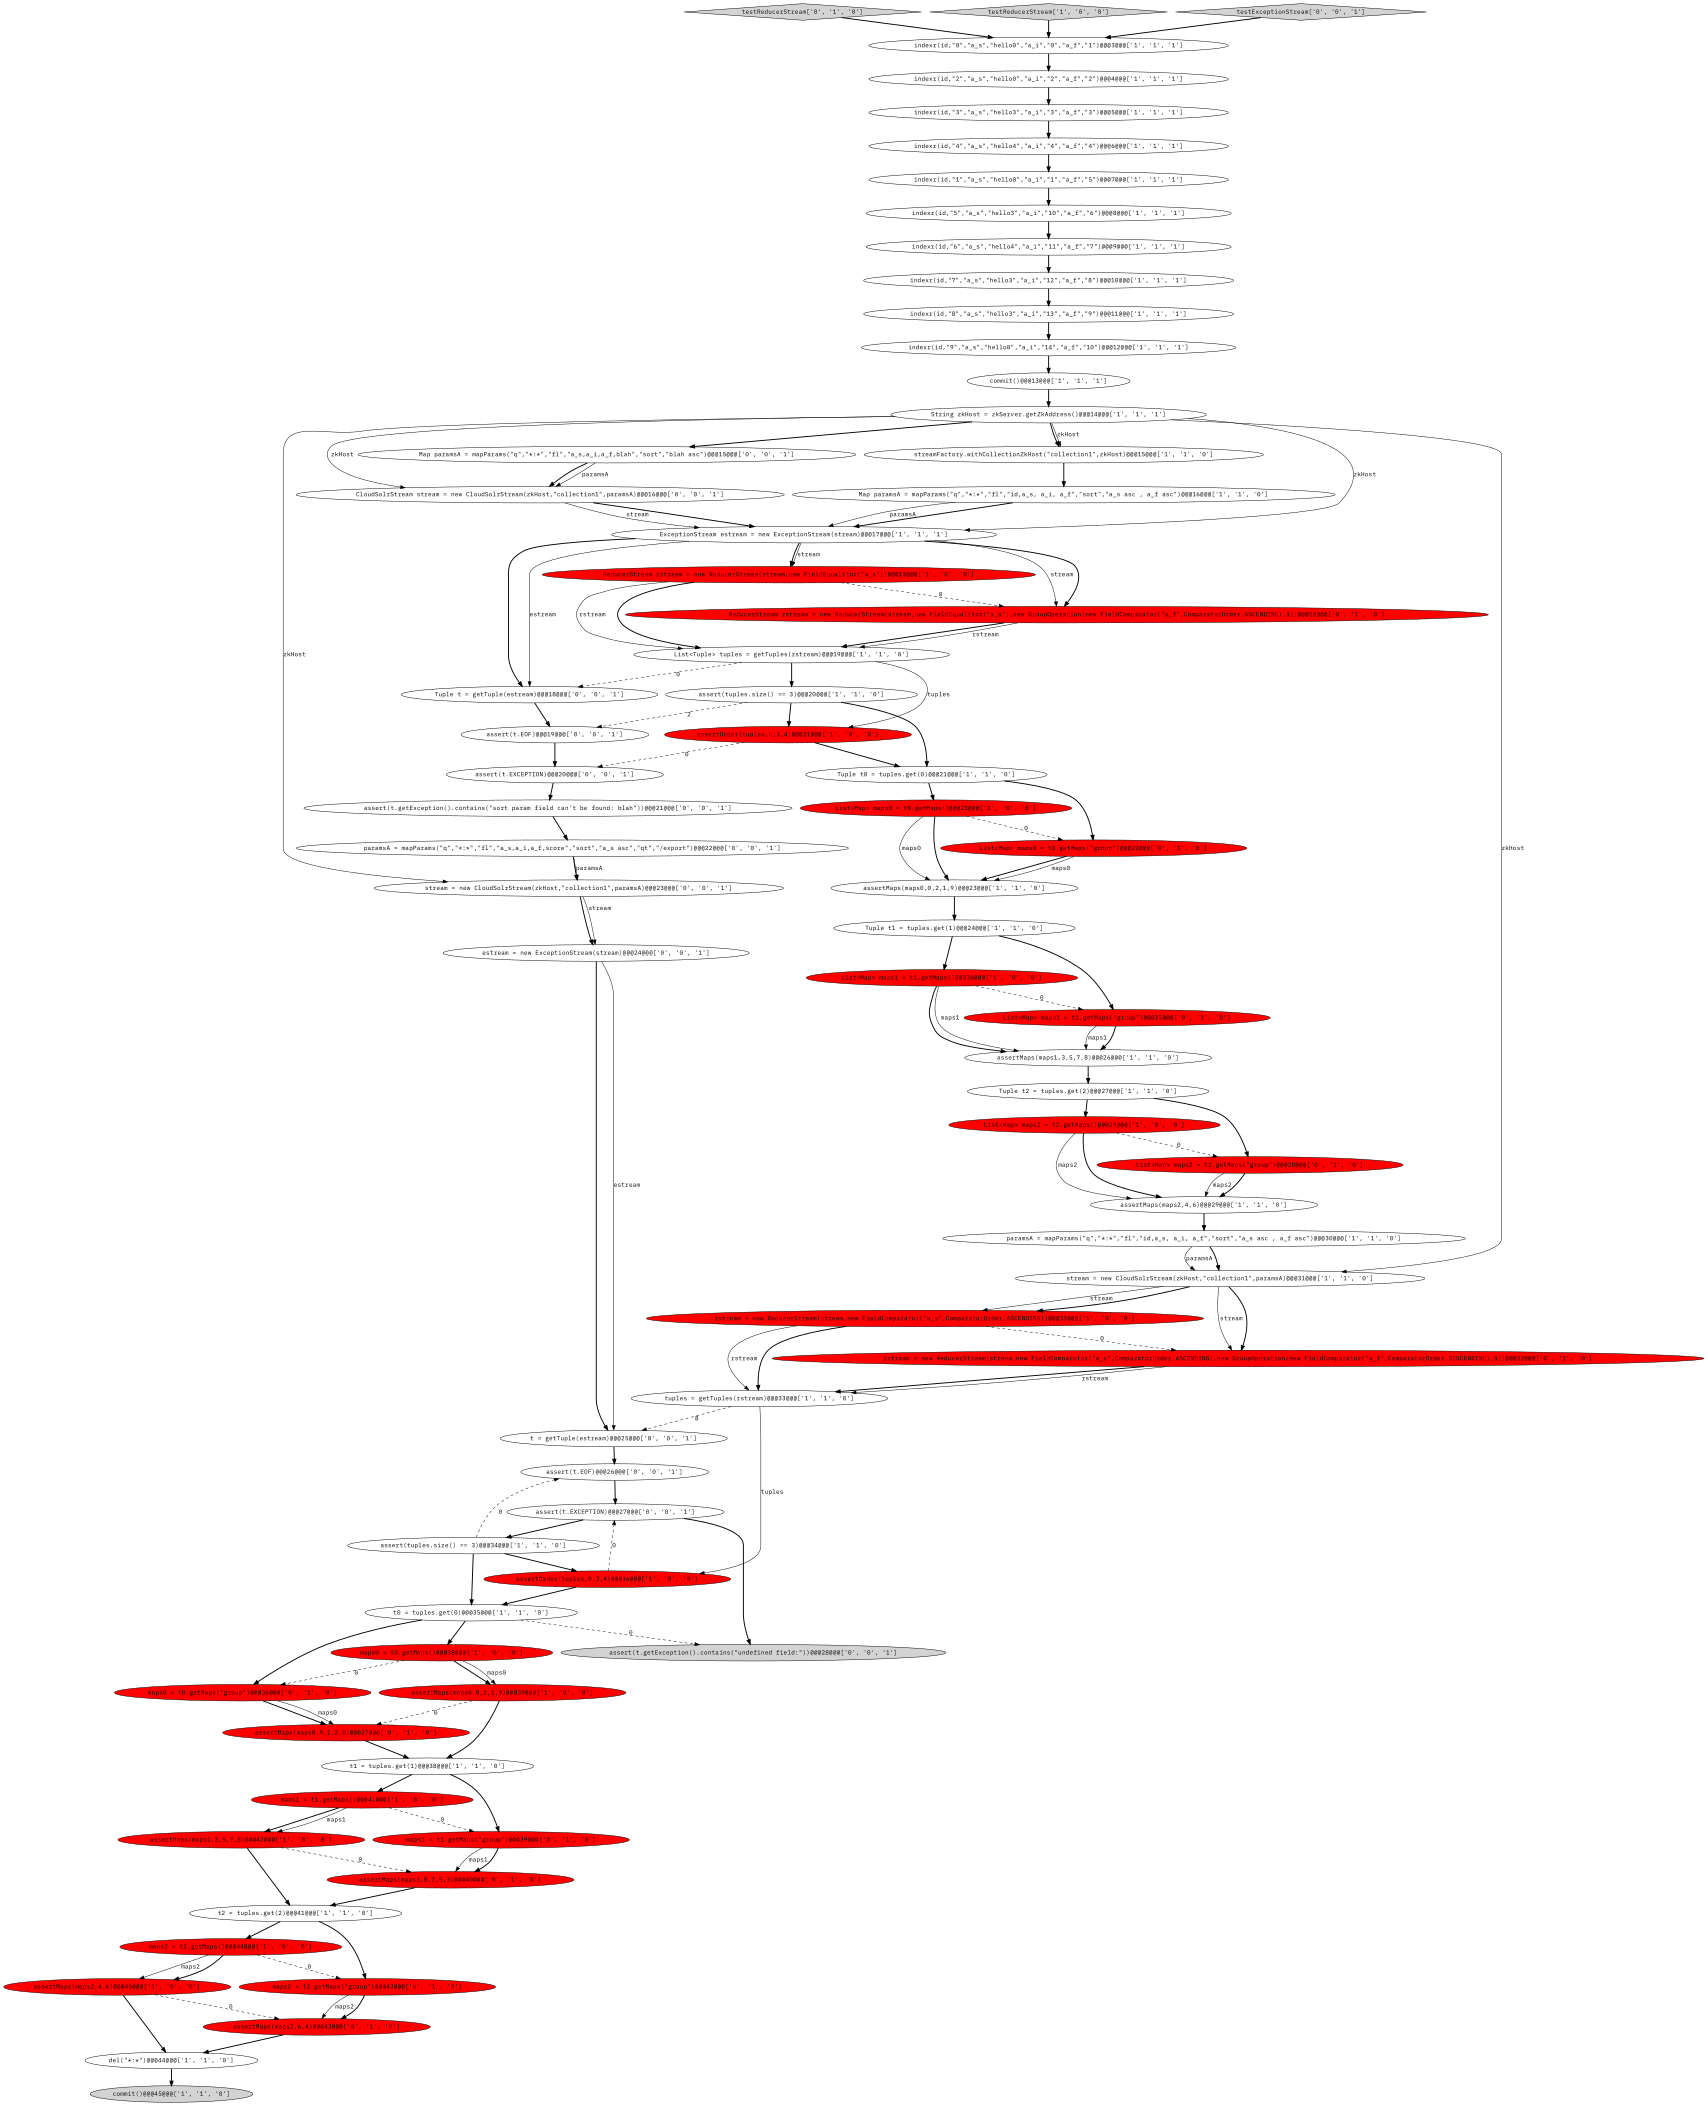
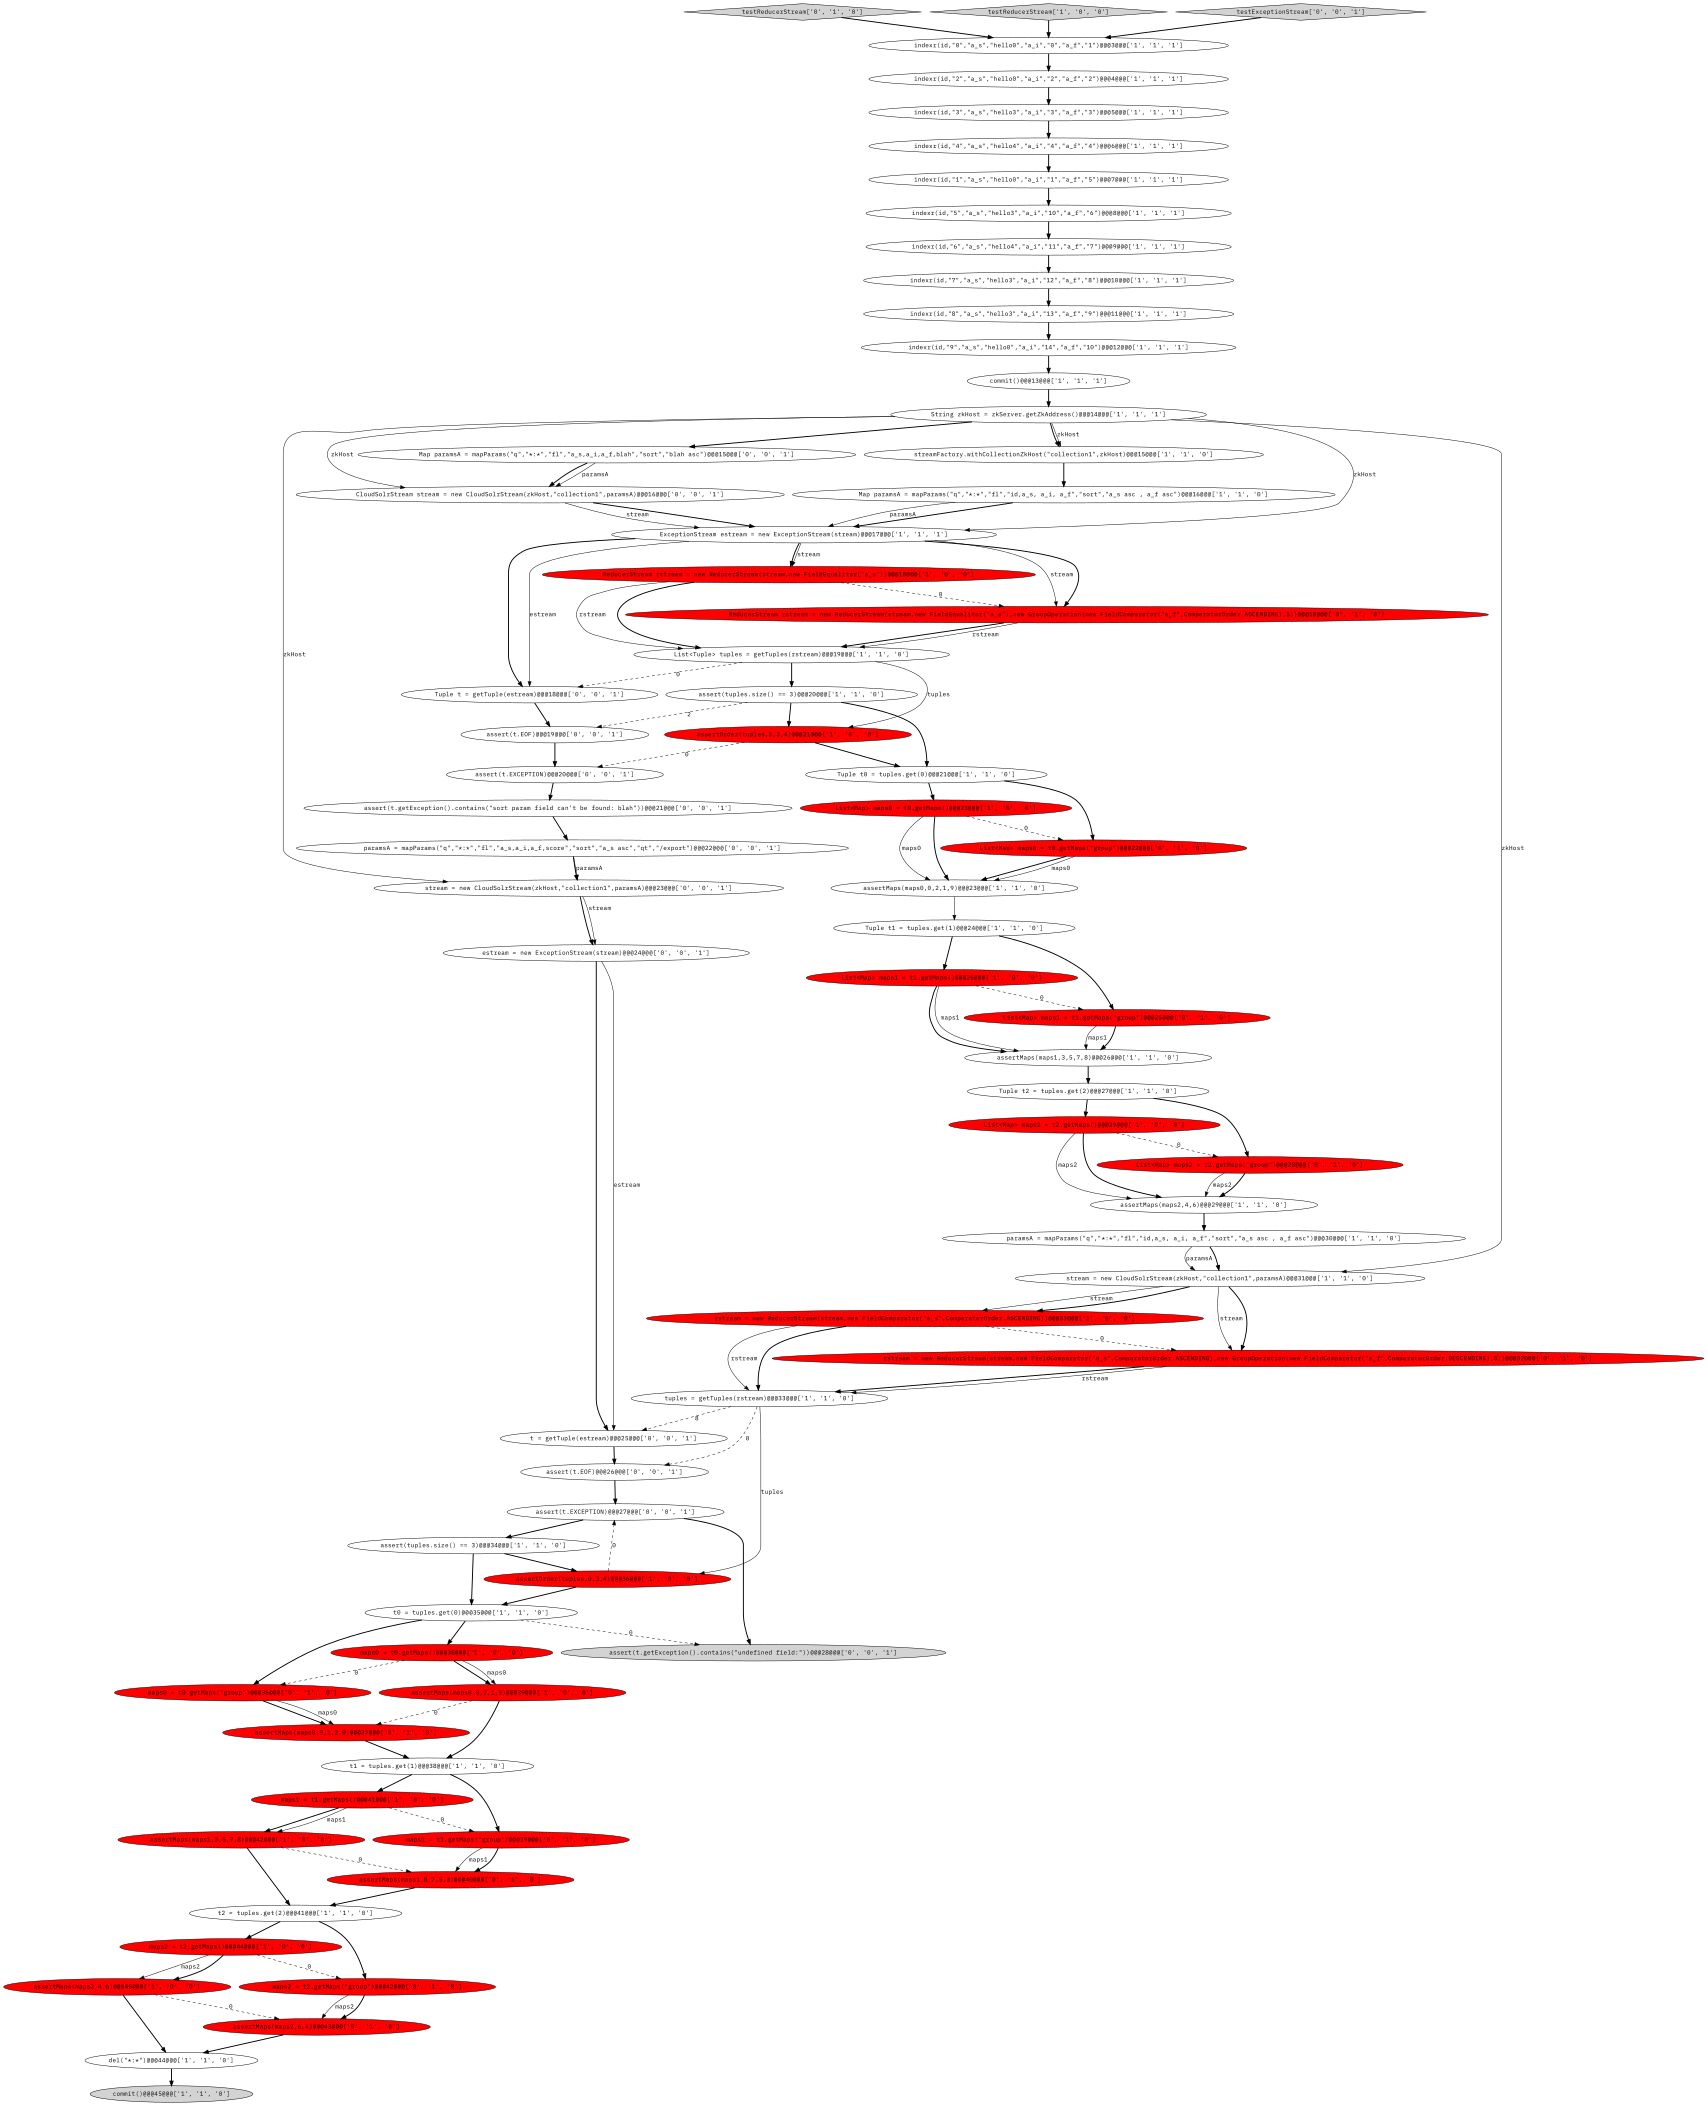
edge "assertMaps(maps0,0,2,1,9)@@@23@@@['1', '1', '0']" -> "Tuple t1 = tuples.get(1)@@@24@@@['1', '1', '0']": style bold -> solid
edge "assert(tuples.size() == 3)@@@34@@@['1', '1', '0']" -> "assert(t.EOF)@@@26@@@['0', '0', '1']": now "tuples = getTuples(rstream)@@@33@@@['1', '1', '0']" -> "assert(t.EOF)@@@26@@@['0', '0', '1']"
